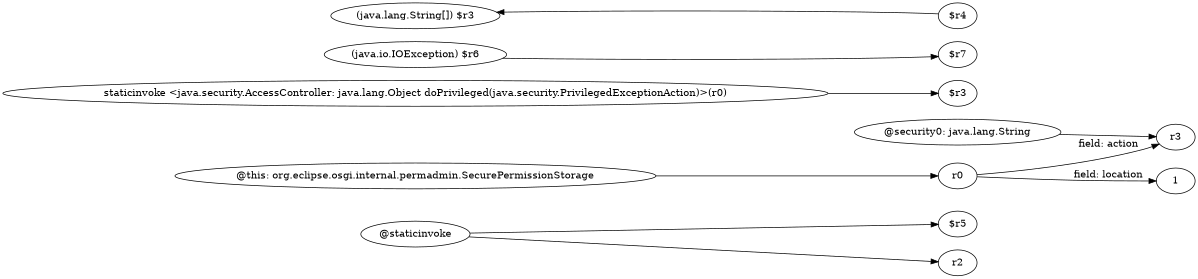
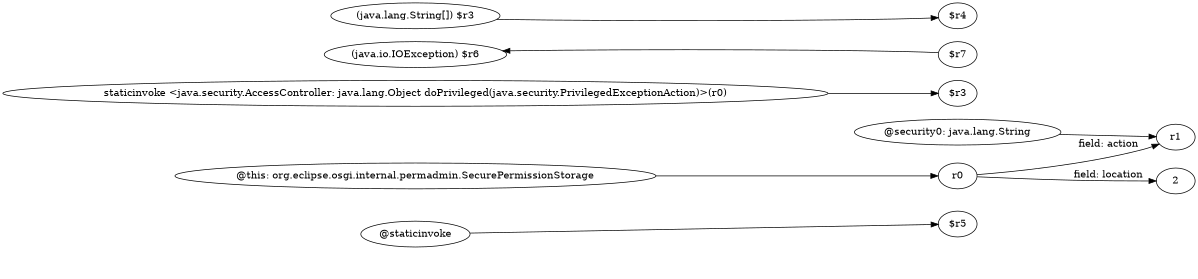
edge "$r4" -> "(java.lang.String[]) $r3": reversed
edge "(java.io.IOException) $r6" -> "$r7": reversed
node "r3": label "r3" -> "r1"
node "1": label "1" -> "2"
node "r2": removed
